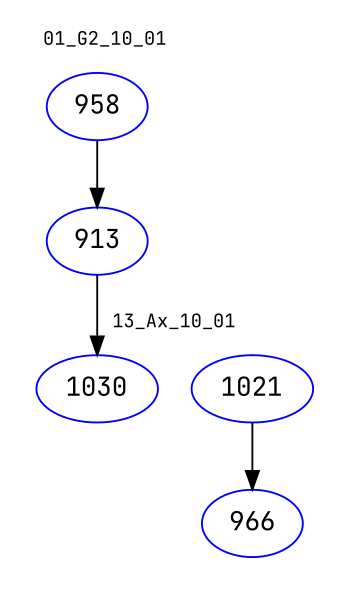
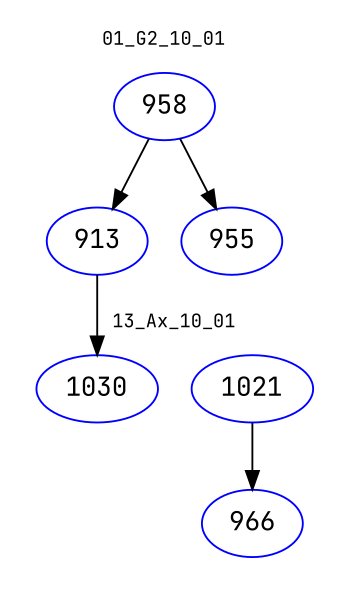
node "955": added
